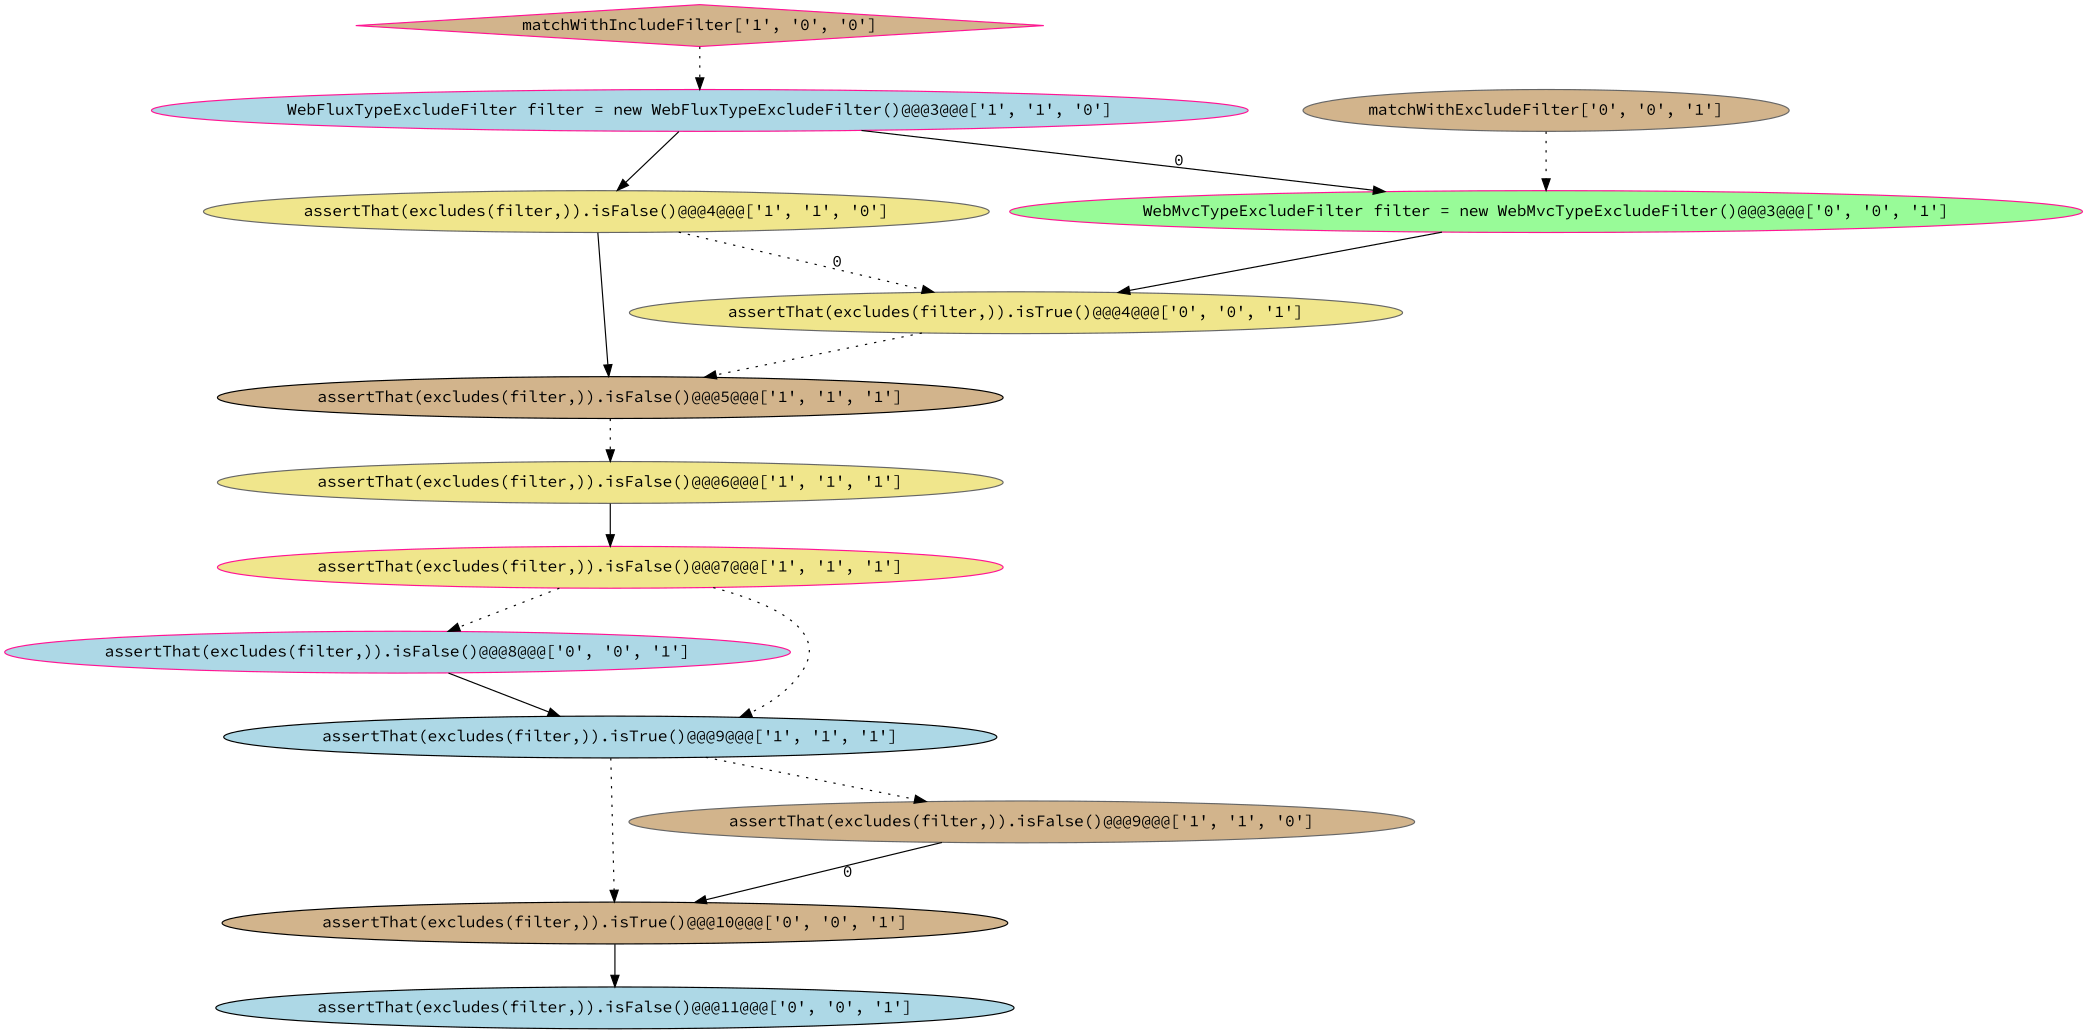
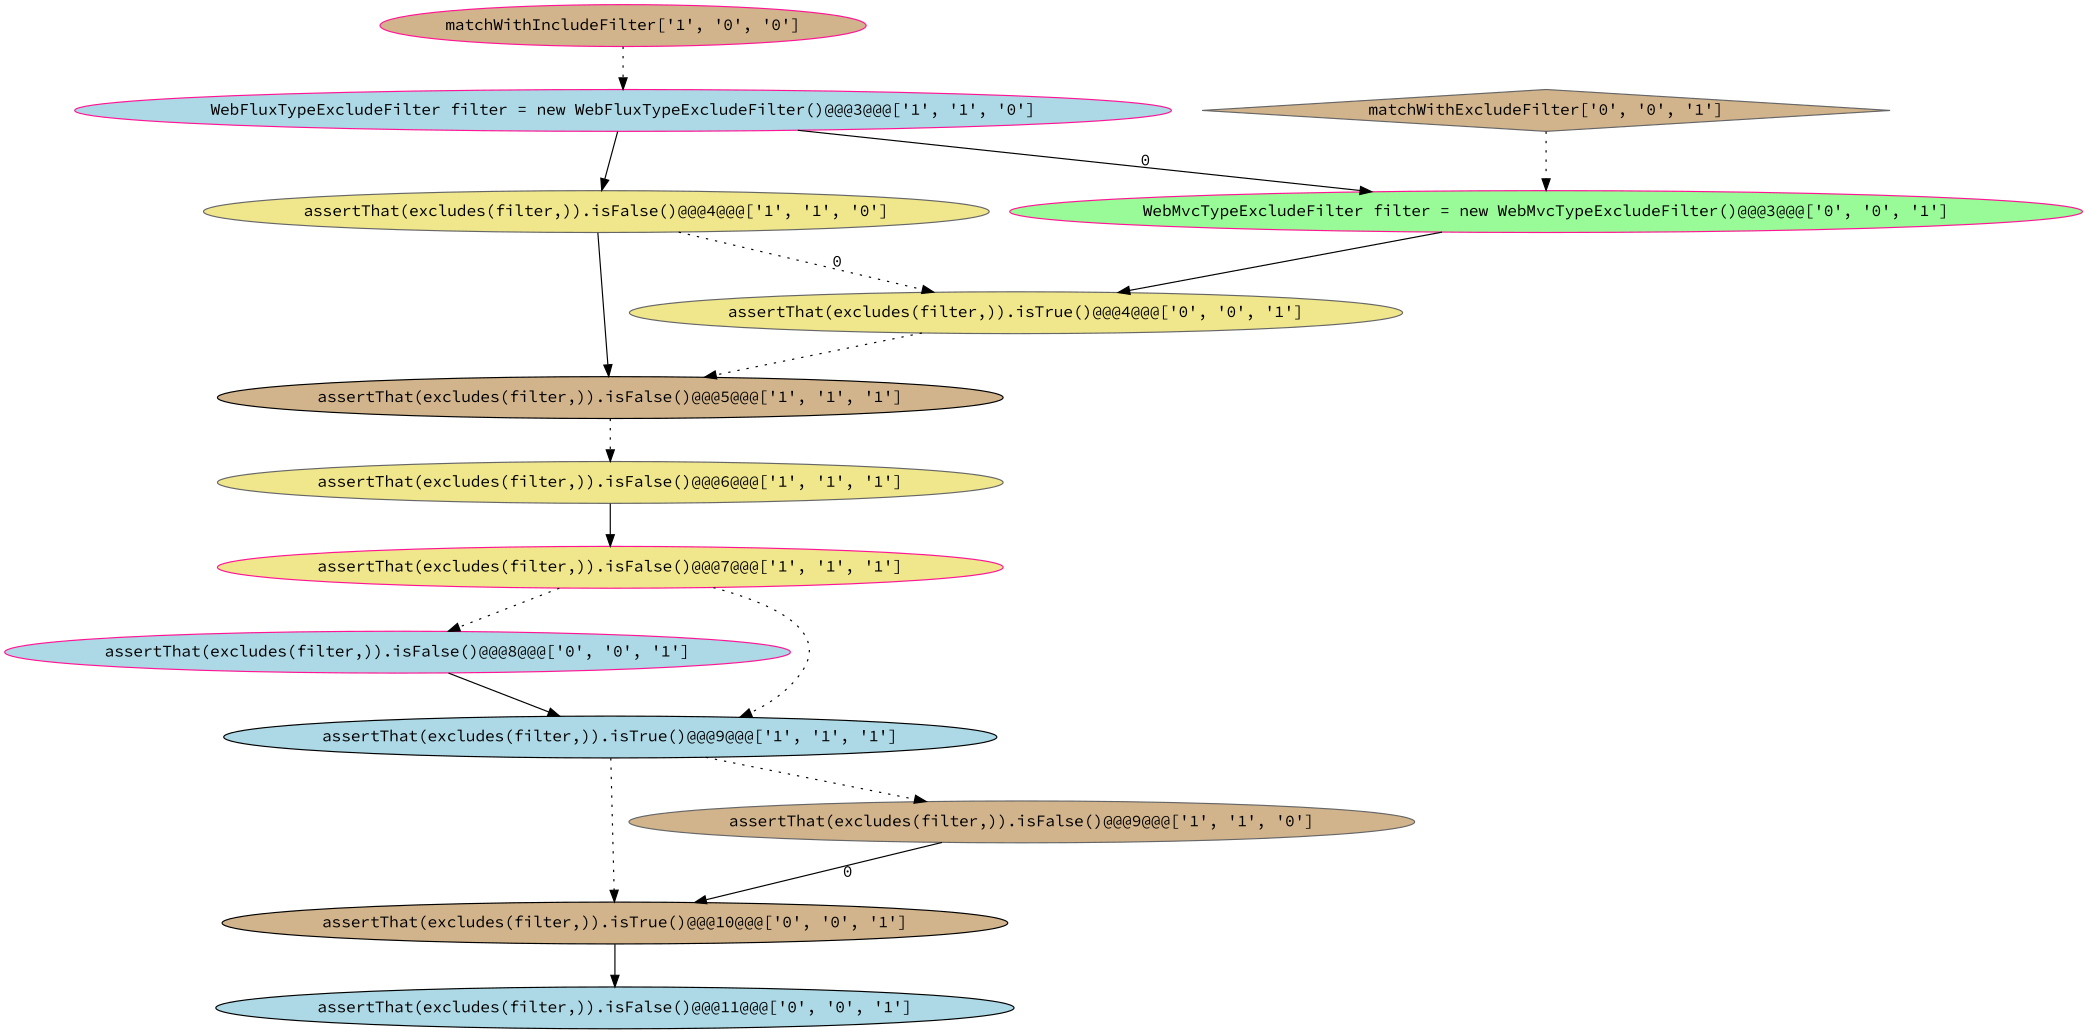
node "matchWithIncludeFilter['1', '0', '0']": shape diamond -> ellipse
node "matchWithExcludeFilter['0', '0', '1']": shape ellipse -> diamond
